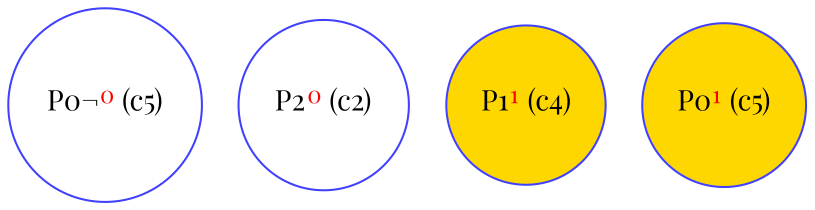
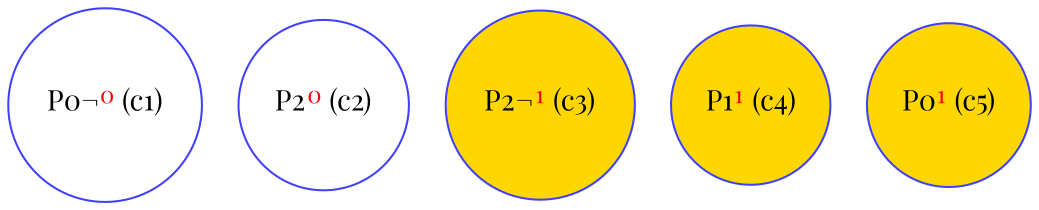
node "P0¬": text "(c5)" -> "(c1)"
node "P2¬": added
